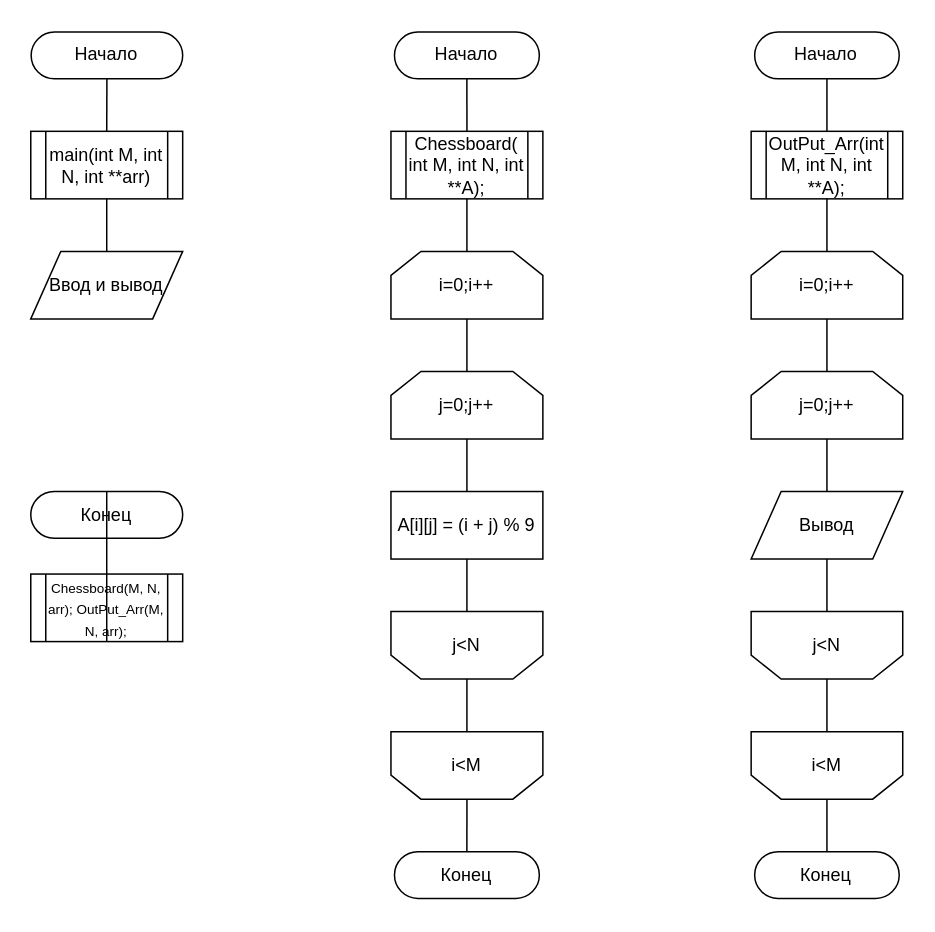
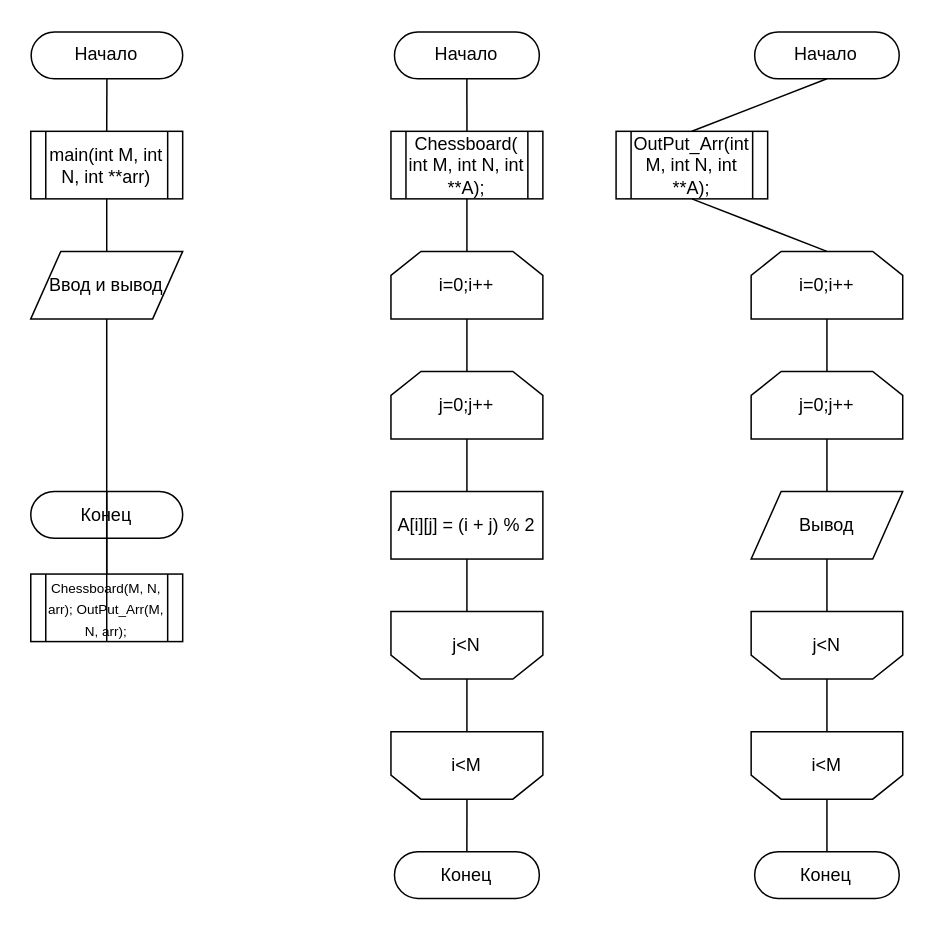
node "OutPut_Arr(int M, int N, int **A);": moved (827, 165) -> (692, 165)
edge "Ввод и вывод" -- "Chessboard(M, N, arr); OutPut_Arr(M, N, arr);": added
node "A[i][j] = (i + j) % 9": label "A[i][j] = (i + j) % 9" -> "A[i][j] = (i + j) % 2"
